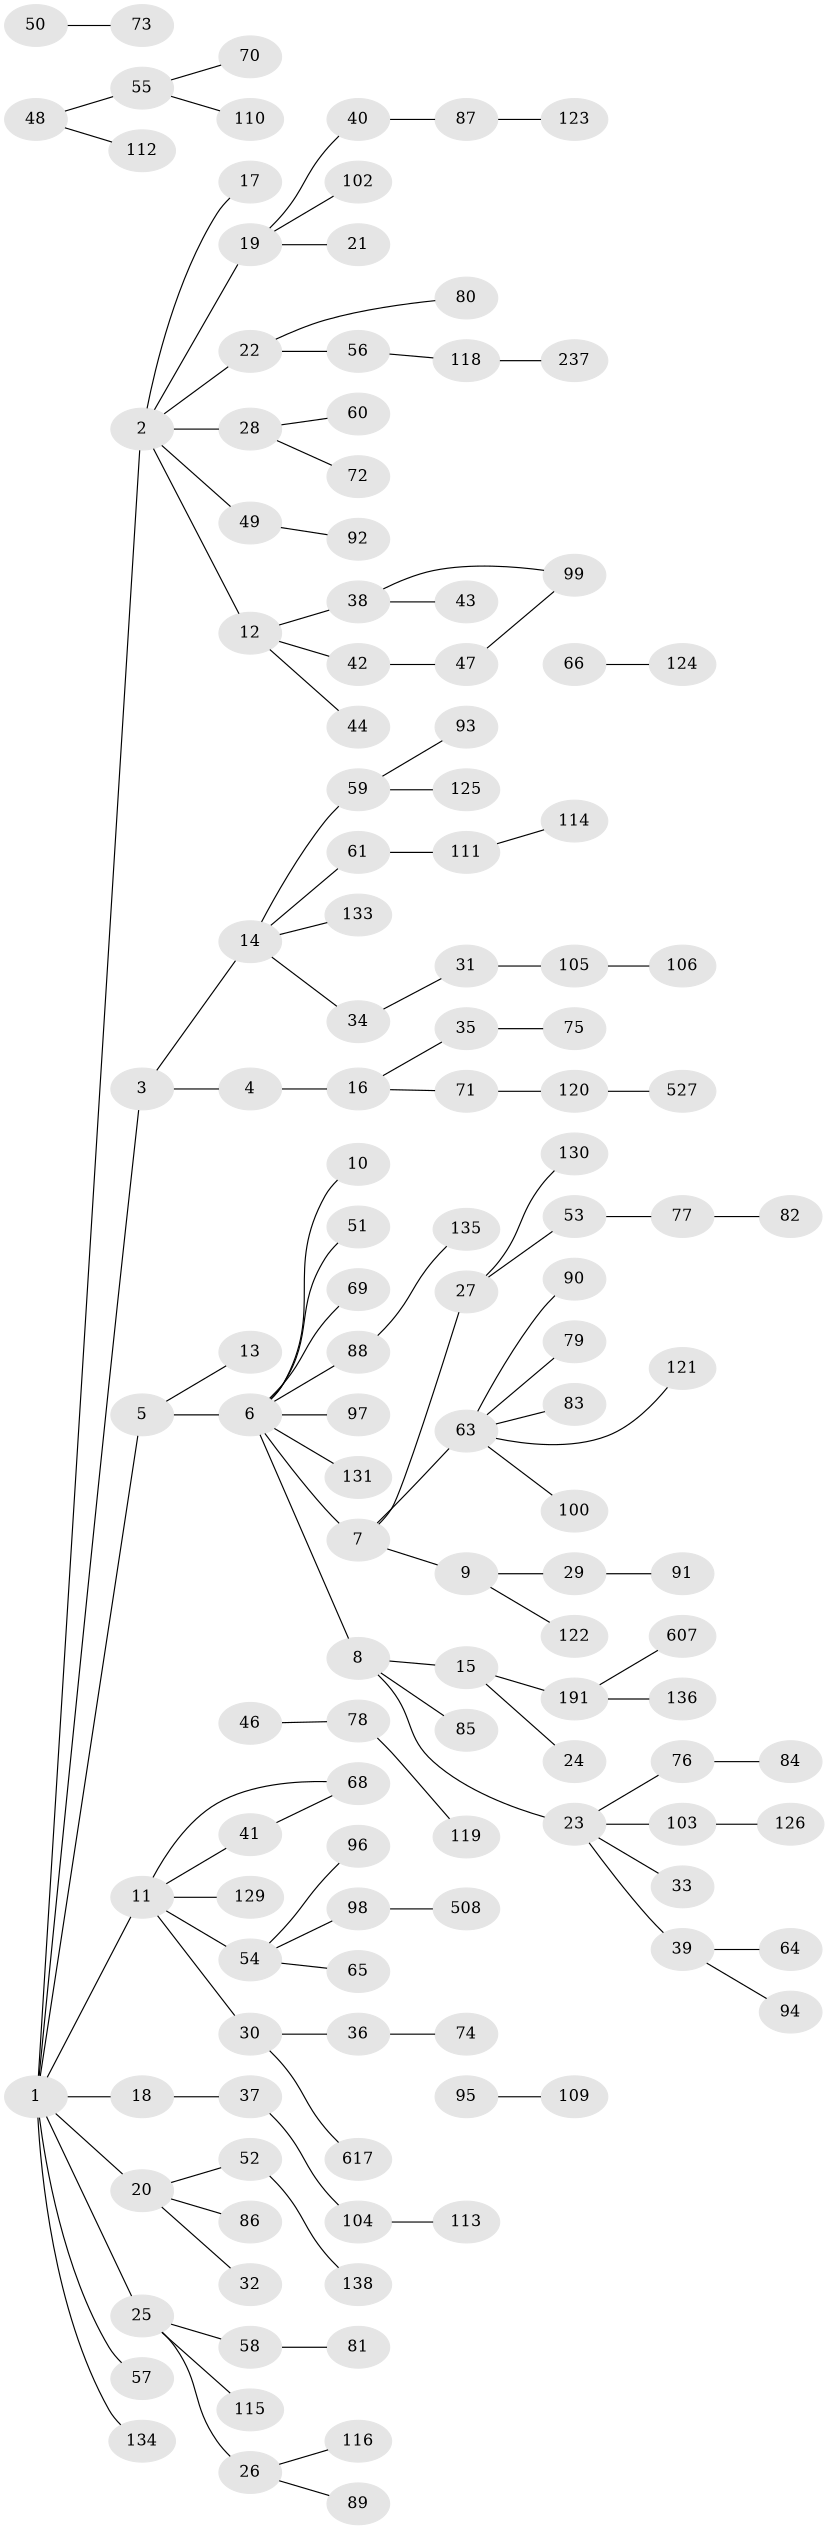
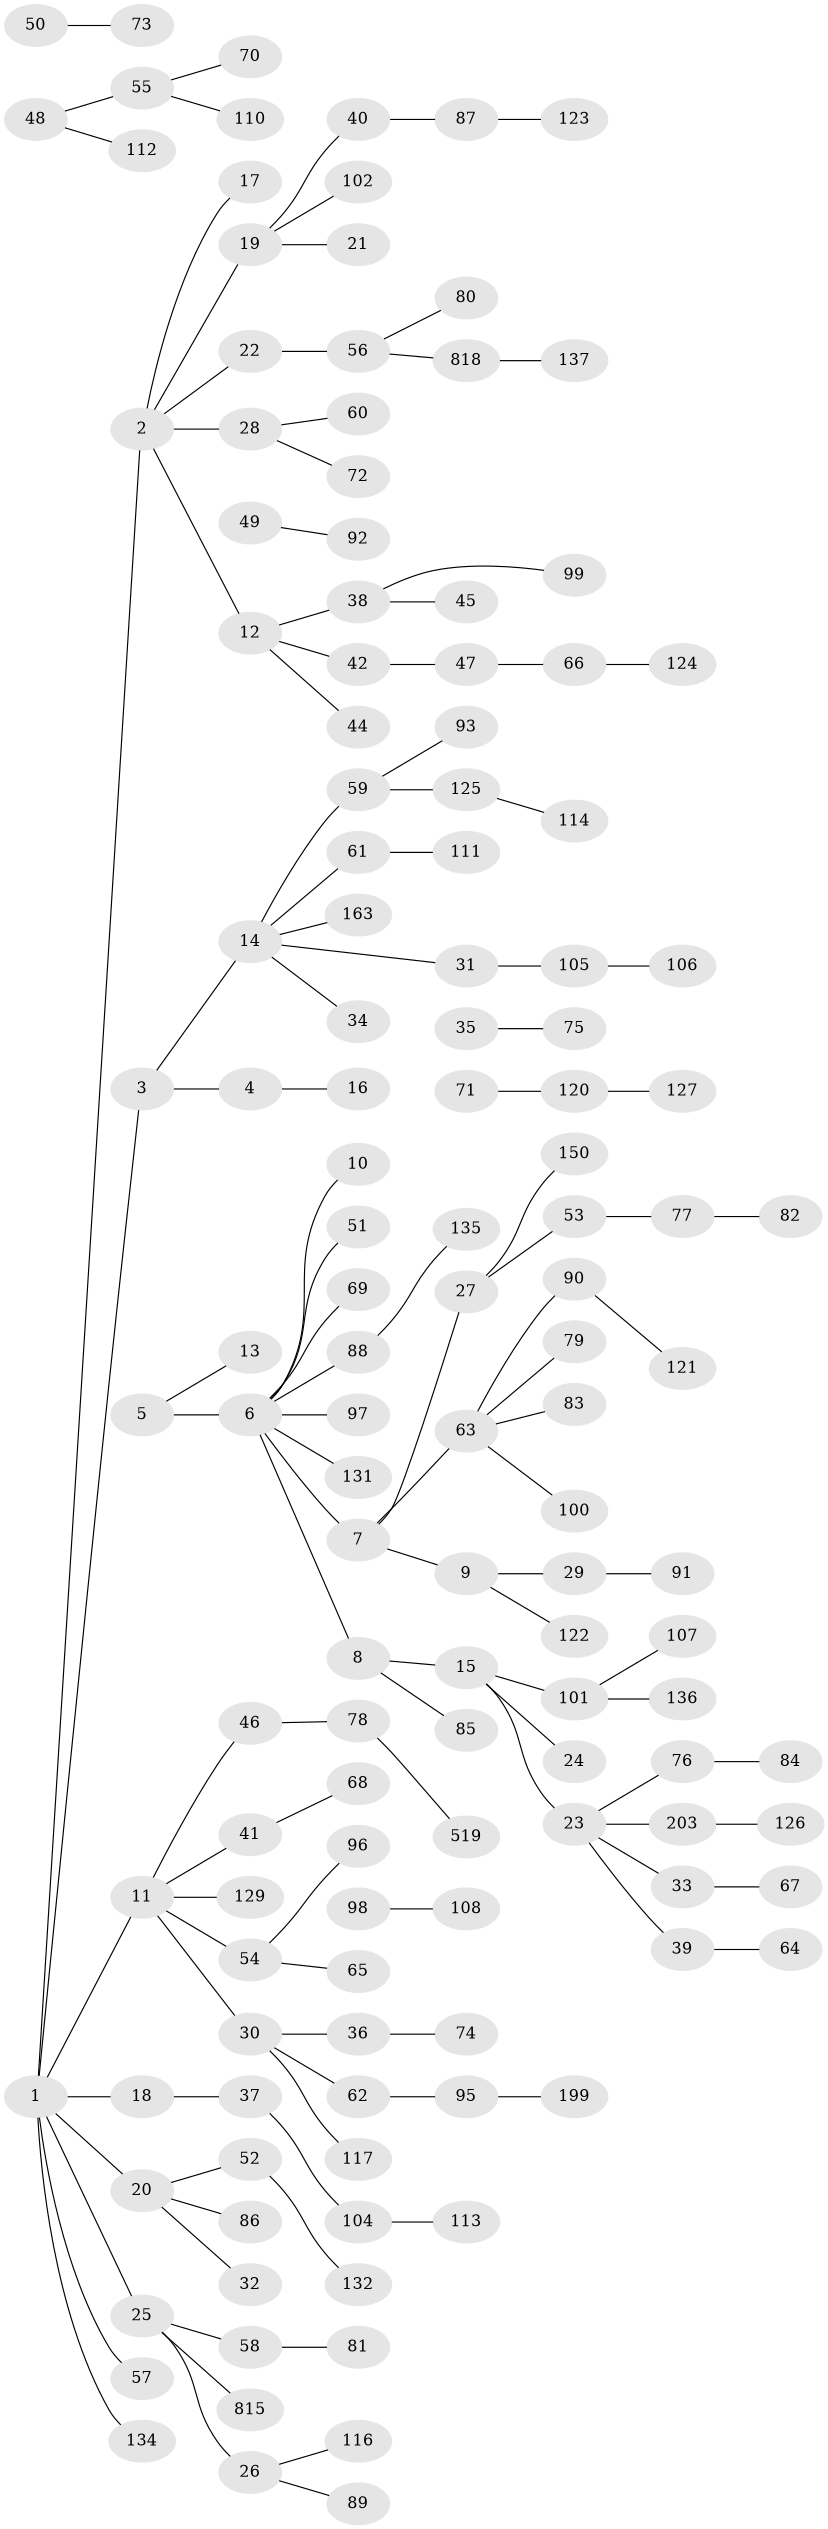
edge "80" -- "22": now "80" -- "56"
node "118": label "118" -> "818"
node "237": label "237" -> "137"
edge "2" -- "49": removed
node "43": label "43" -> "45"
edge "99" -- "47": now "66" -- "47"
edge "114" -- "111": now "114" -- "125"
node "133": label "133" -> "163"
edge "31" -- "34": now "31" -- "14"
edge "35" -- "16": removed
edge "16" -- "71": removed
node "527": label "527" -> "127"
node "130": label "130" -> "150"
edge "121" -- "63": now "121" -- "90"
node "607": label "607" -> "107"
node "191": label "191" -> "101"
edge "5" -- "1": removed
edge "8" -- "23": now "15" -- "23"
edge "68" -- "11": now "46" -- "11"
node "103": label "103" -> "203"
node "119": label "119" -> "519"
node "67": added
node "508": label "508" -> "108"
edge "98" -- "54": removed
node "94": removed
node "62": added
node "109": label "109" -> "199"
node "617": label "617" -> "117"
node "138": label "138" -> "132"
node "115": label "115" -> "815"
